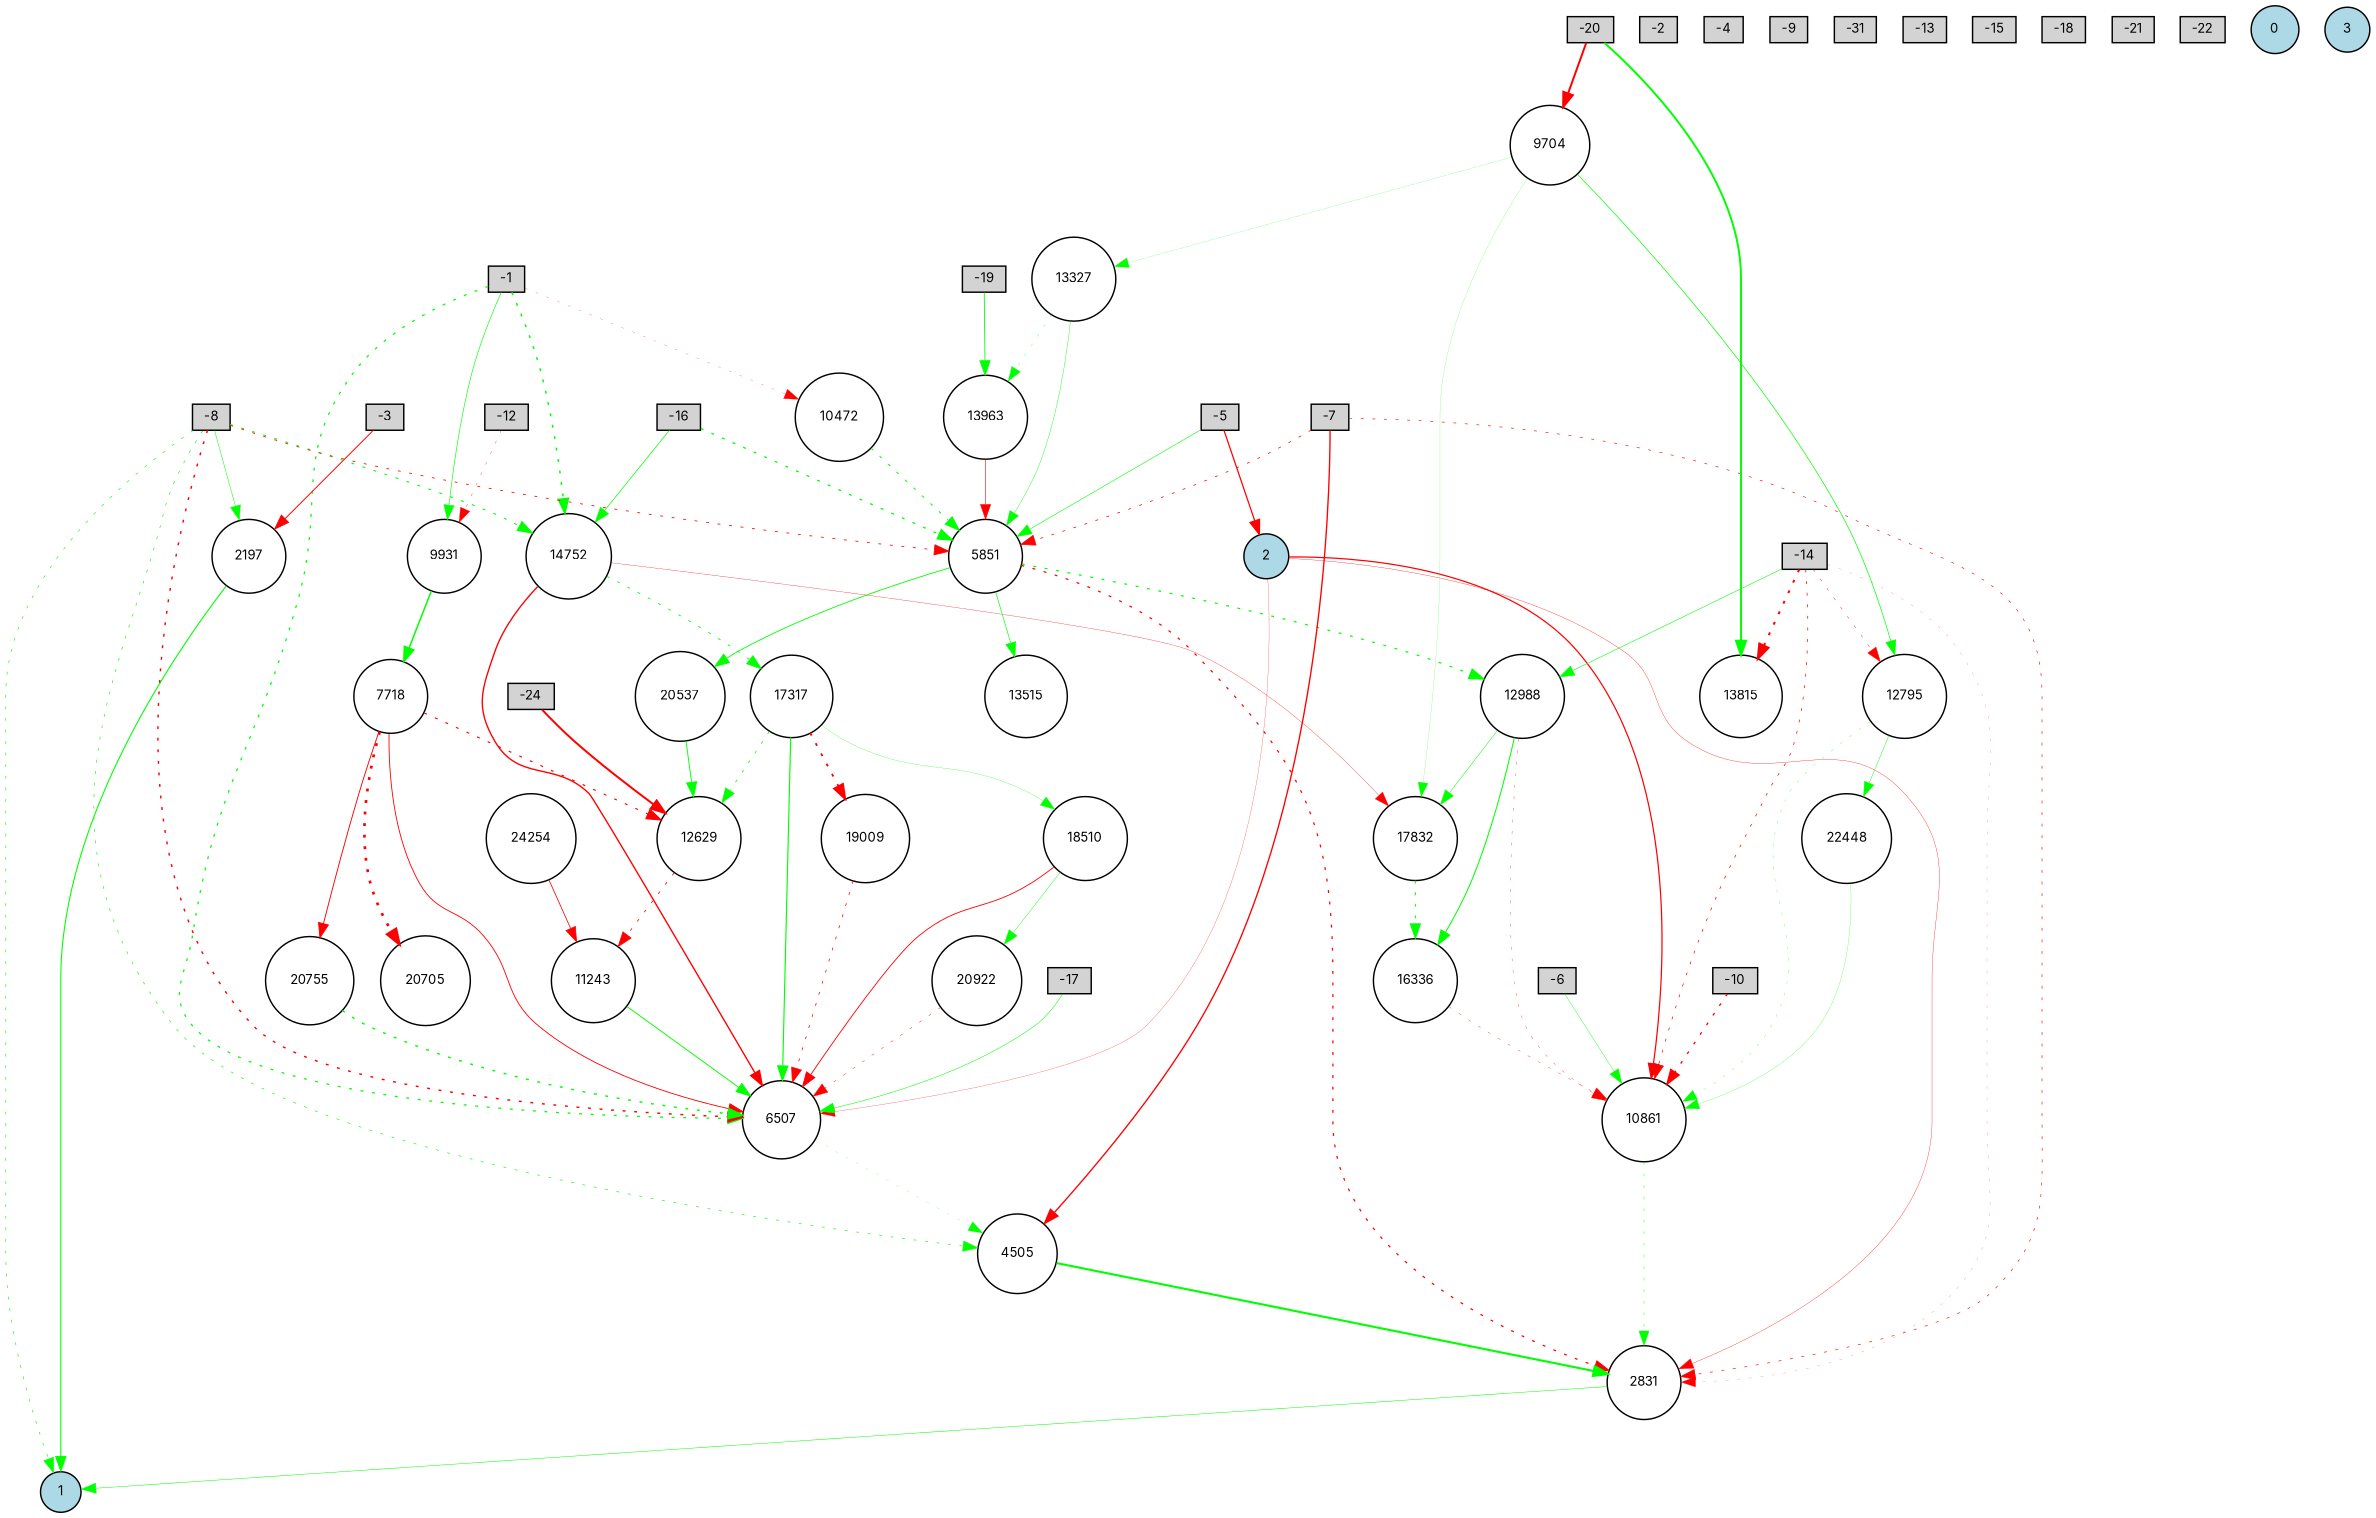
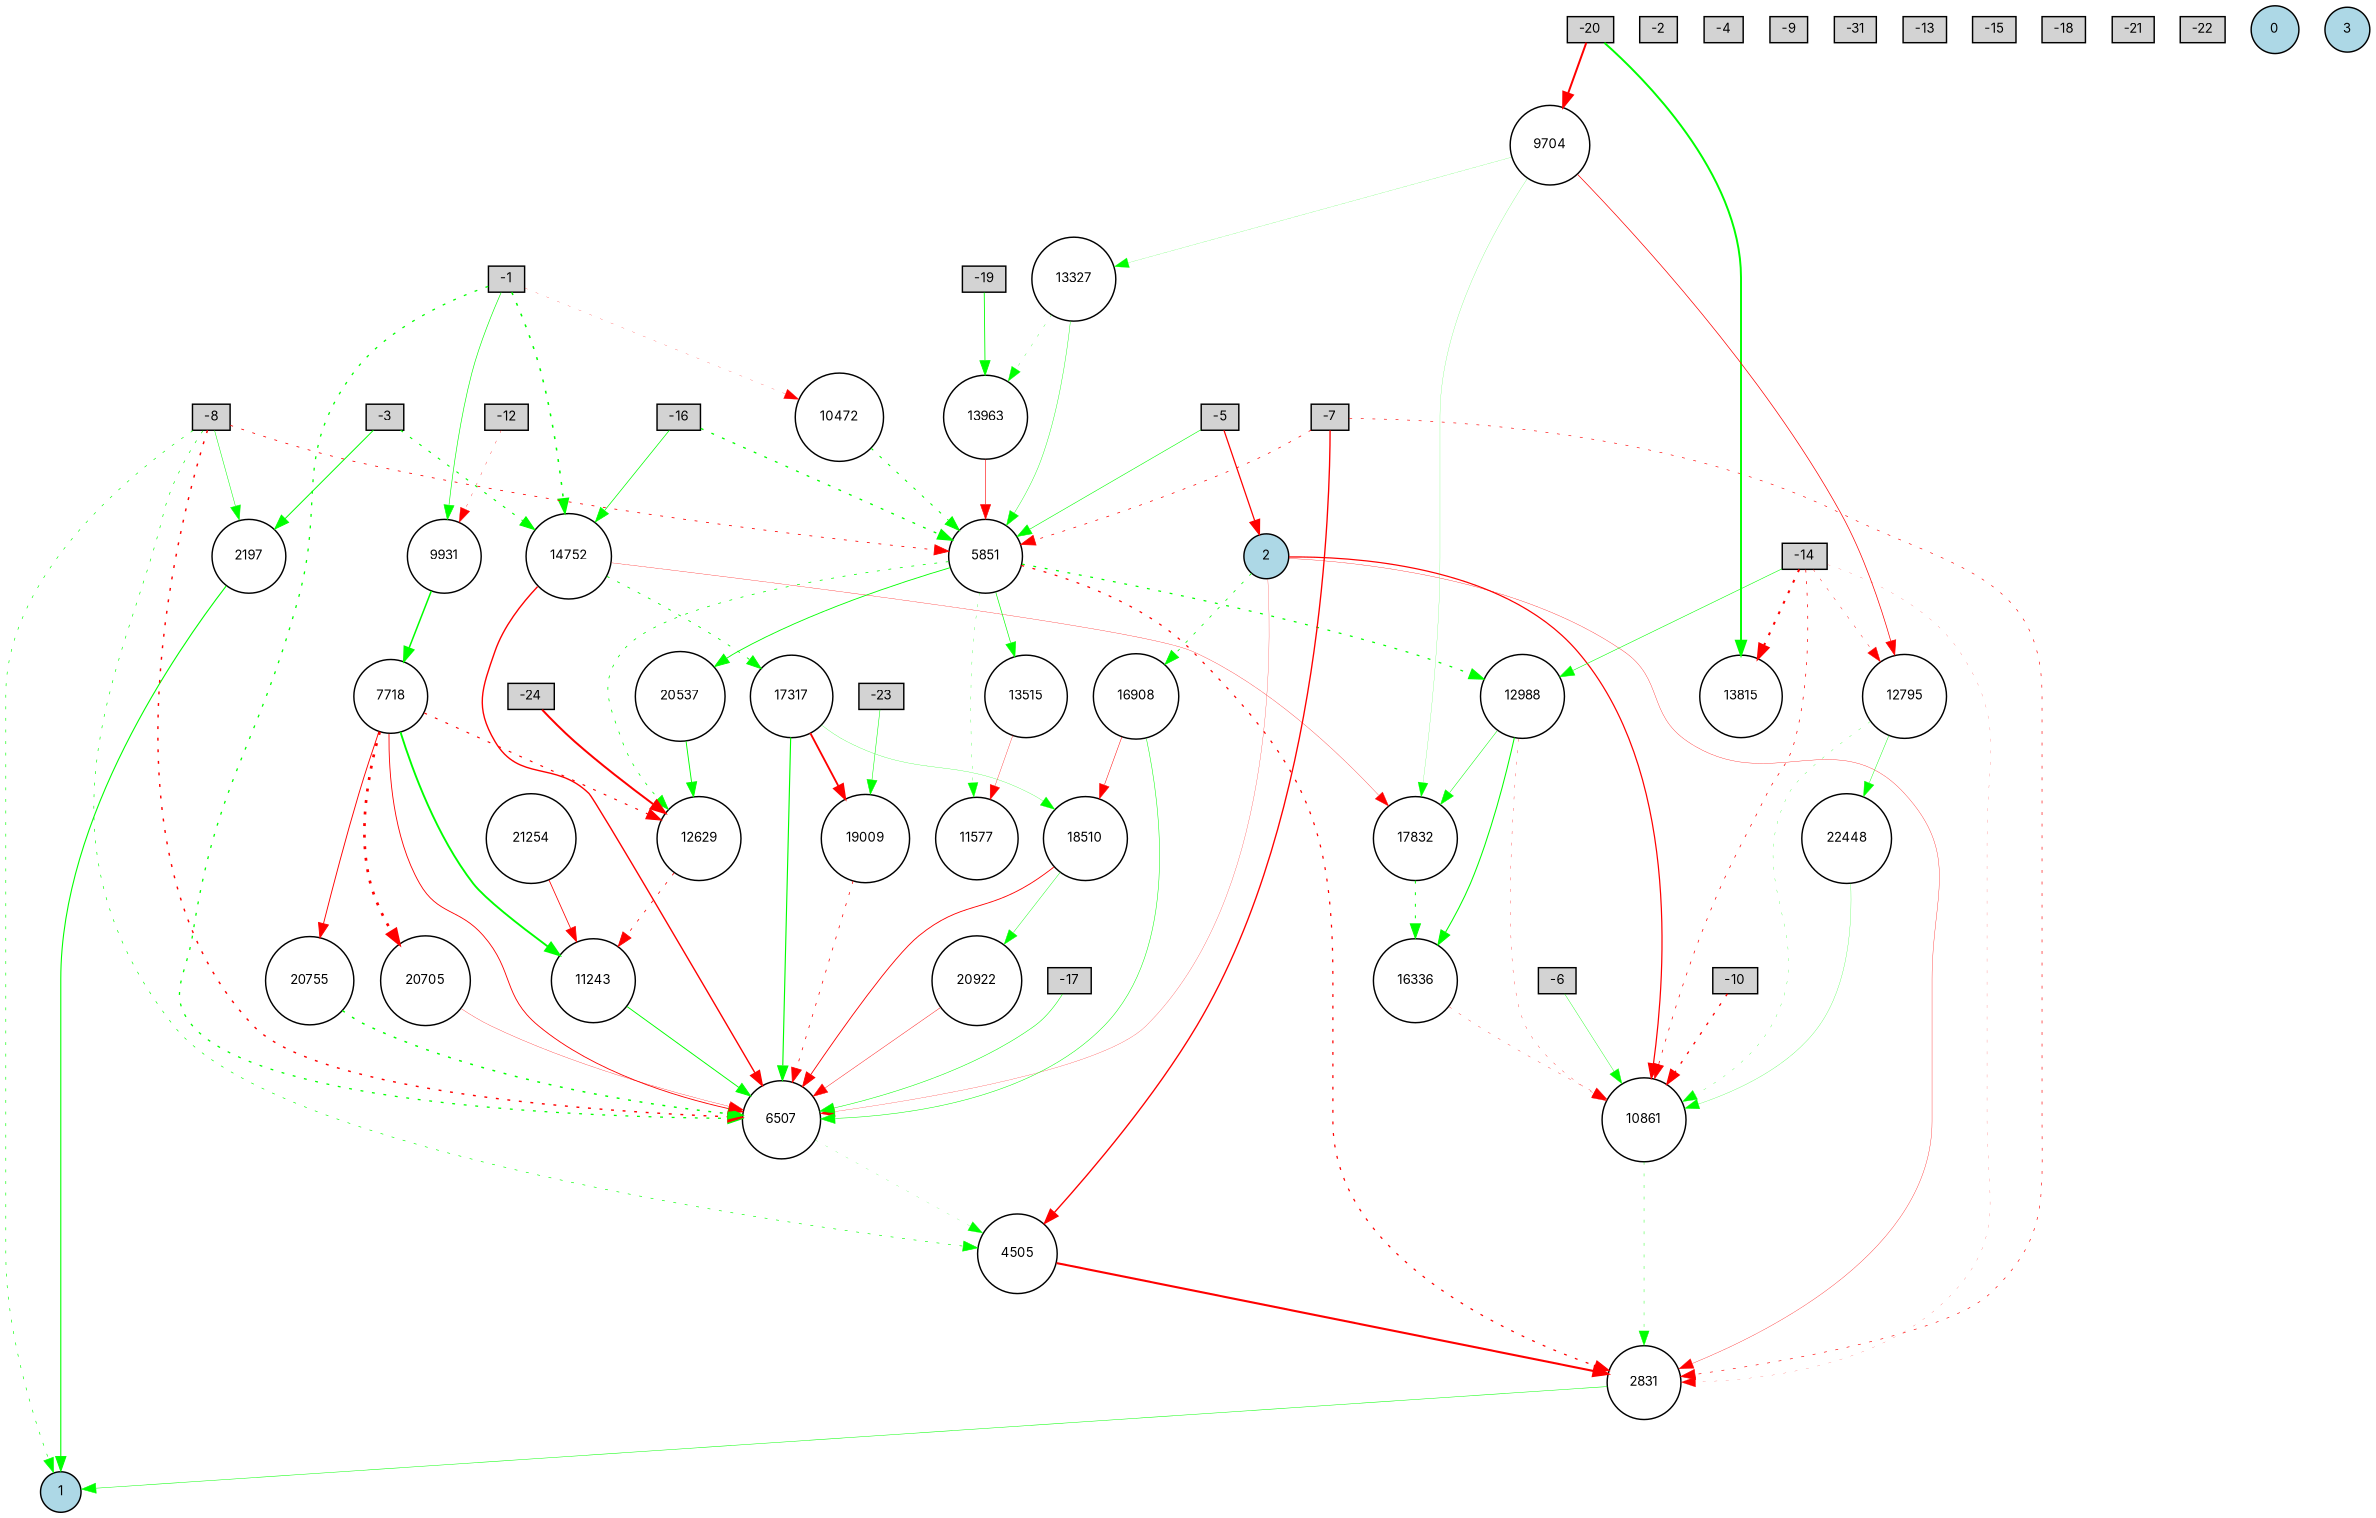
edge "9704" -> "12795": color green -> red
edge "-3" -> "2197": color red -> green
edge "-8" -> "14752": now "-3" -> "14752"
node "-23": added
node "16908": added
edge "17317" -> "19009": style dotted -> solid
edge "17317" -> "12629": now "5851" -> "12629"
node "24254": label "24254" -> "21254"
node "11577": added
edge "7718" -> "11243": added
edge "20922" -> "6507": style dotted -> solid
edge "20705" -> "6507": added
edge "4505" -> "2831": color green -> red
